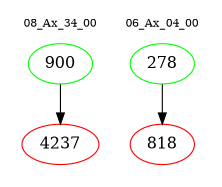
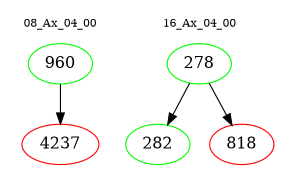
cluster "08_Ax_34_00": label "08_Ax_34_00" -> "08_Ax_04_00"
cluster "06_Ax_04_00": label "06_Ax_04_00" -> "16_Ax_04_00"
node "900": label "900" -> "960"
node "282": added
